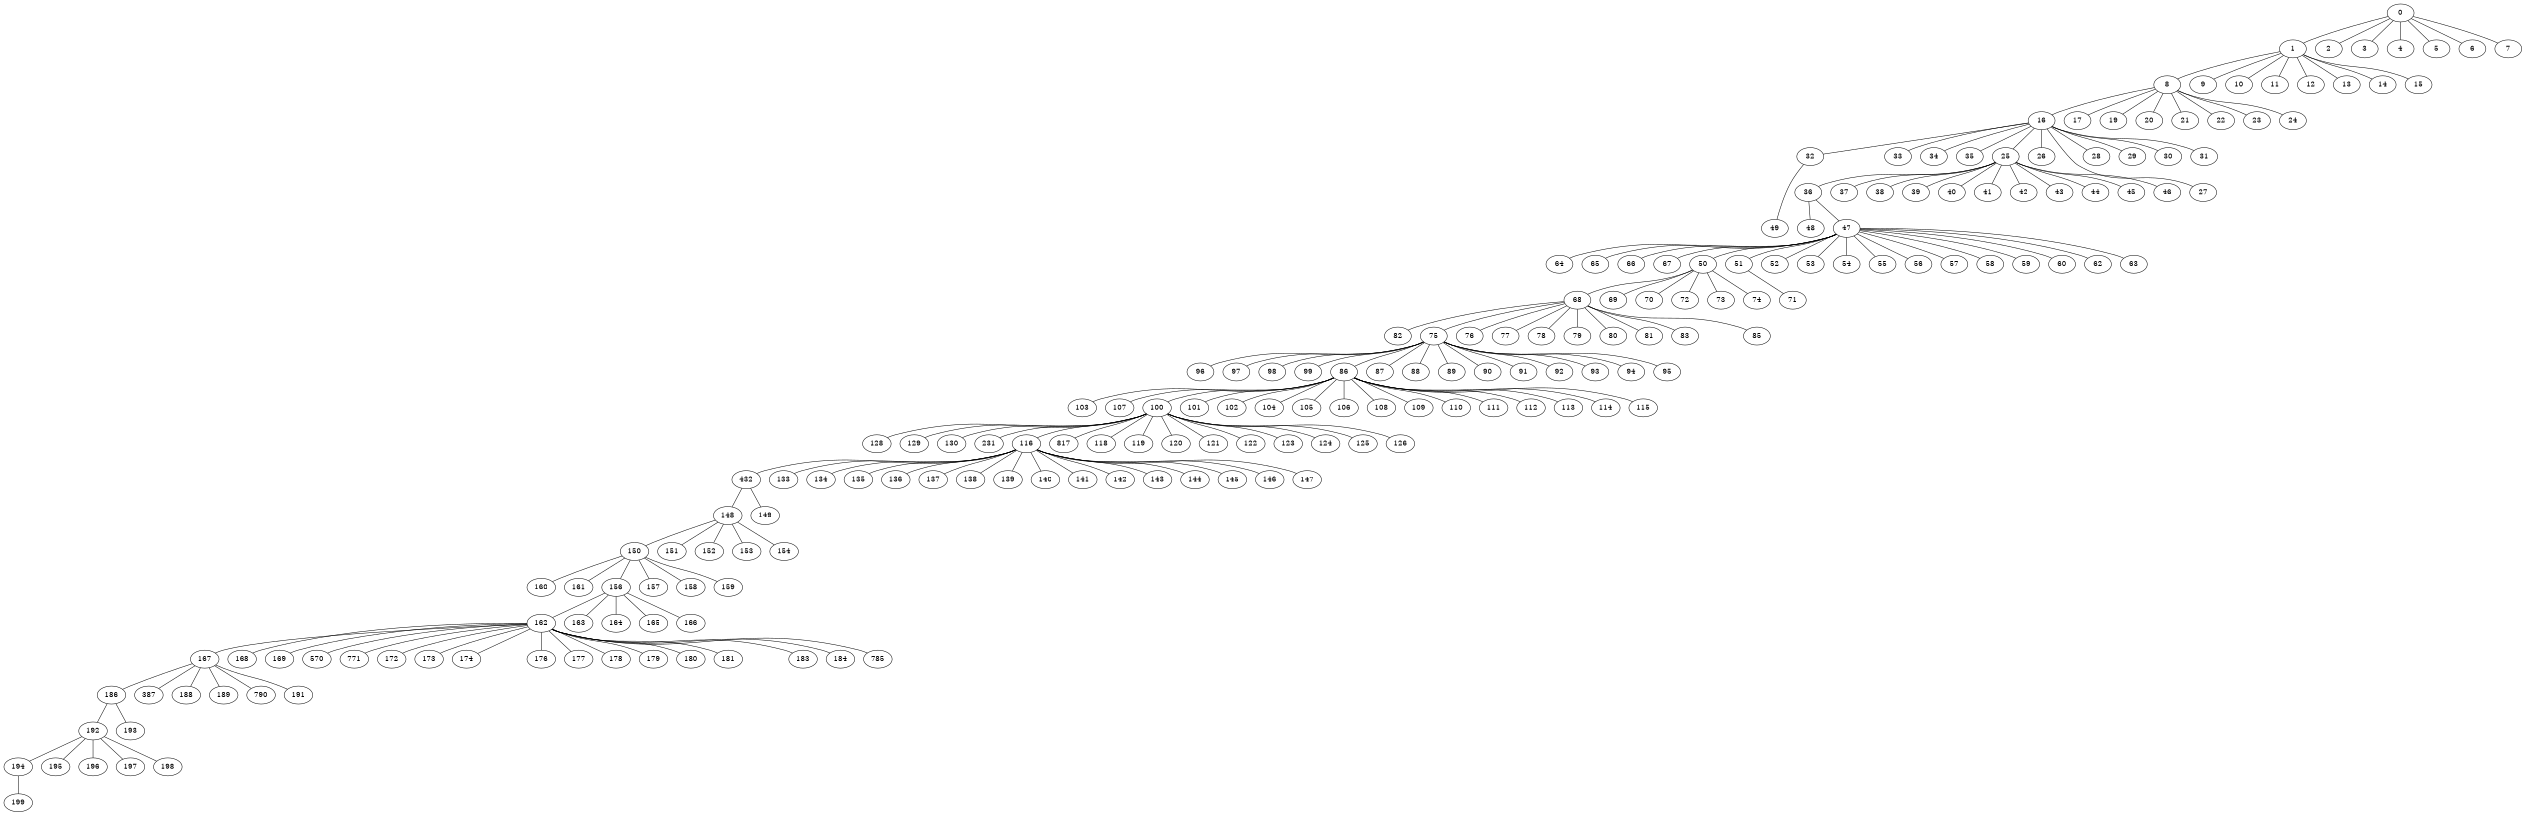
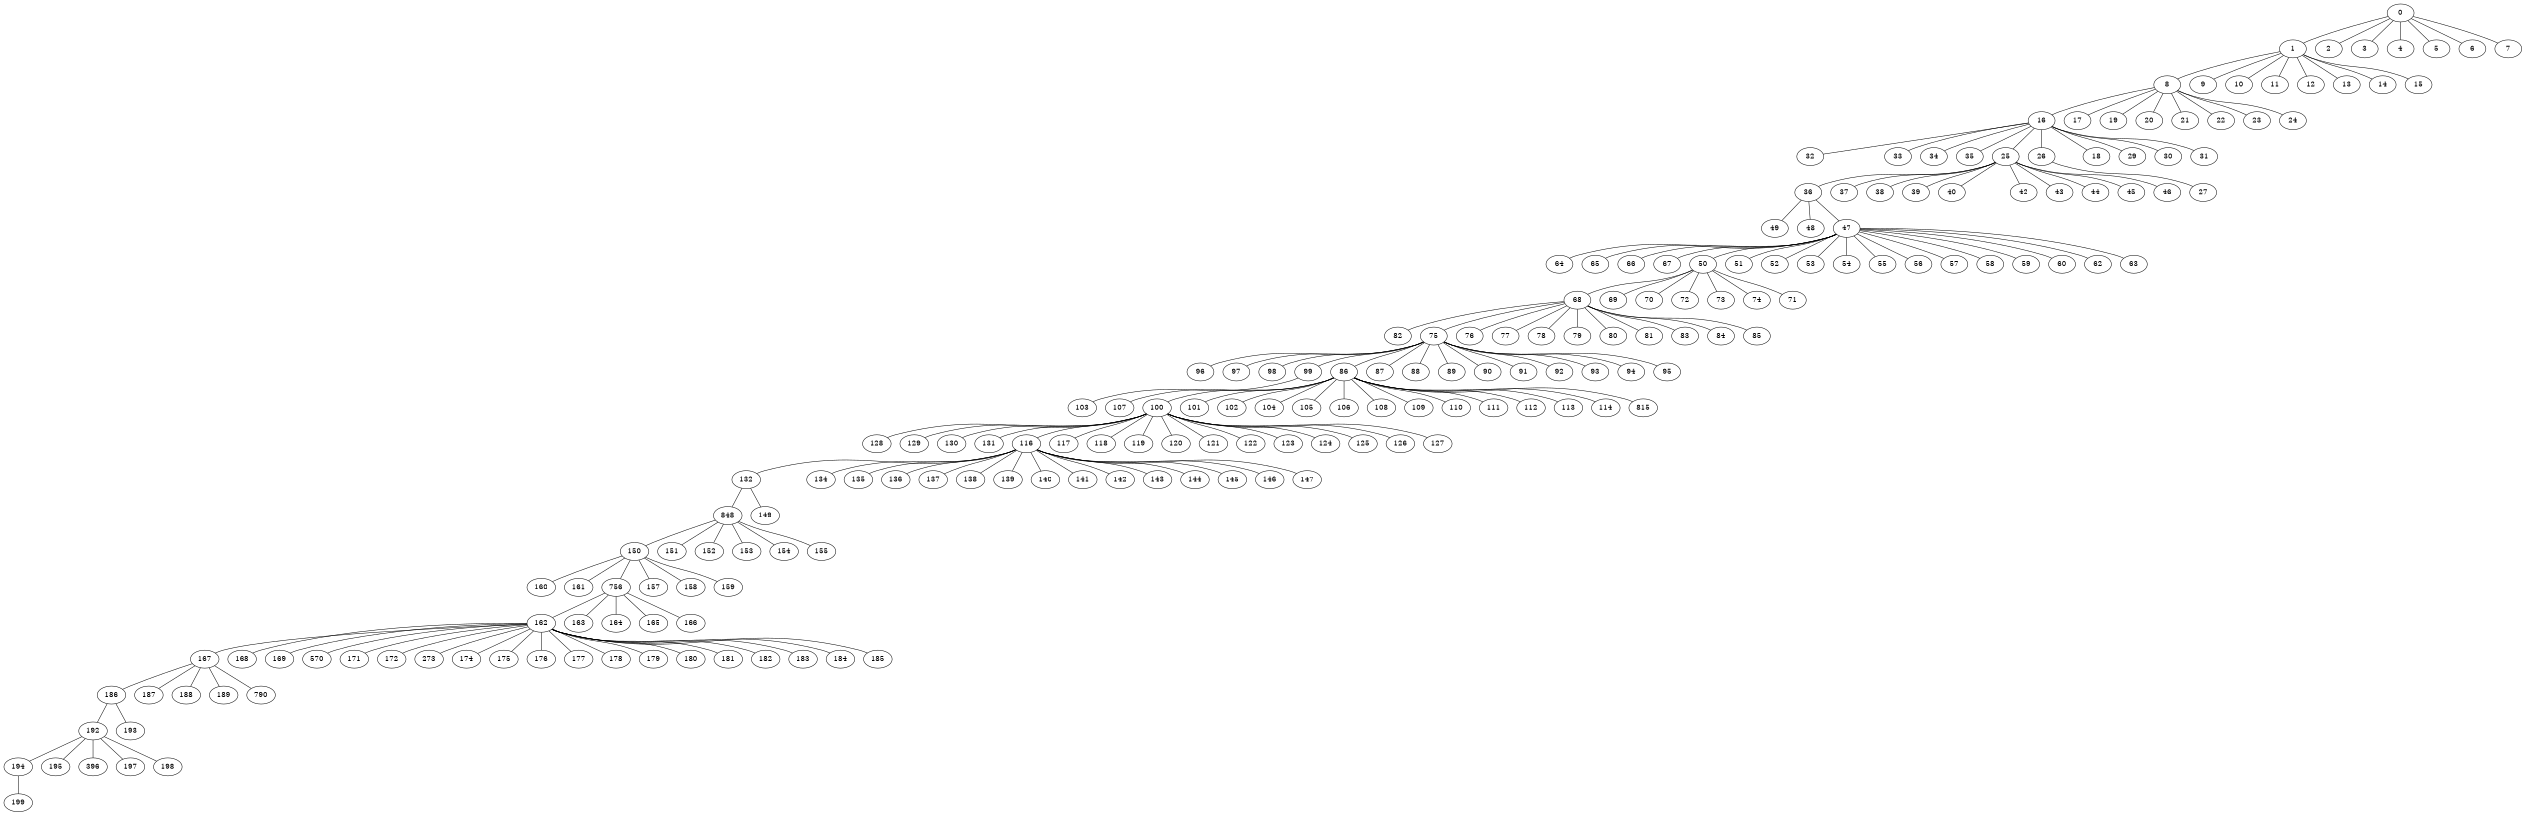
node "28": label "28" -> "18"
edge "16" -- "27": now "26" -- "27"
edge "32" -- "49": now "36" -- "49"
node "41": removed
edge "51" -- "71": now "50" -- "71"
node "84": added
edge "86" -- "103": now "99" -- "103"
node "115": label "115" -> "815"
node "231": label "231" -> "131"
node "817": label "817" -> "117"
node "127": added
node "432": label "432" -> "132"
node "133": removed
node "148": label "148" -> "848"
node "155": added
node "156": label "156" -> "756"
node "771": label "771" -> "171"
node "173": label "173" -> "273"
node "175": added
node "182": added
node "785": label "785" -> "185"
node "387": label "387" -> "187"
node "191": removed
node "196": label "196" -> "396"
